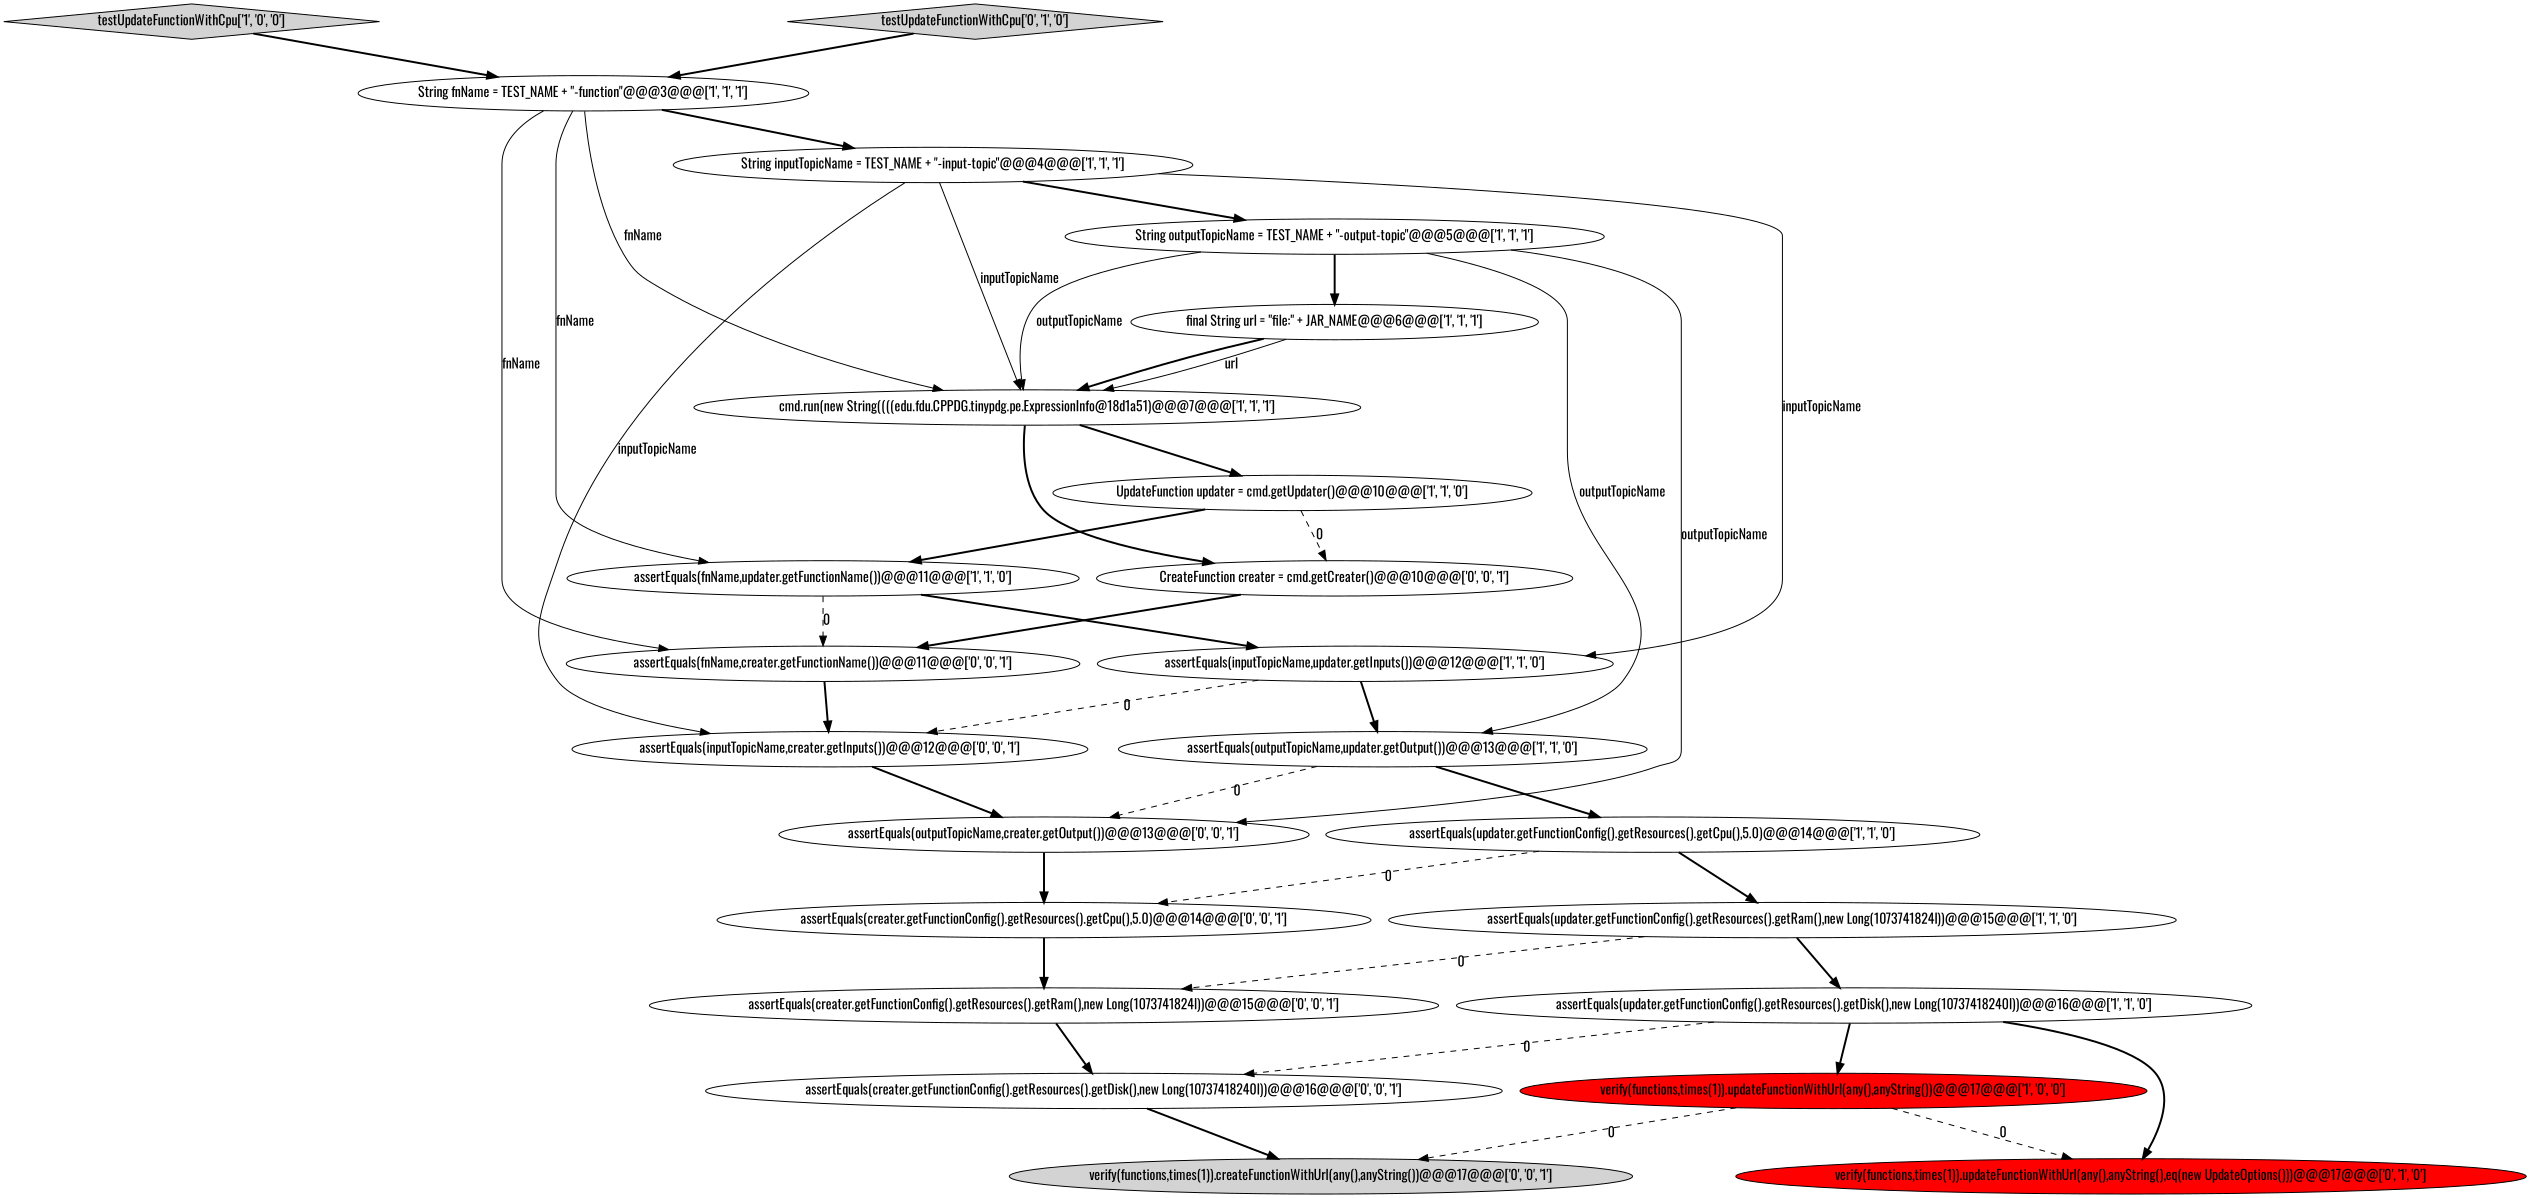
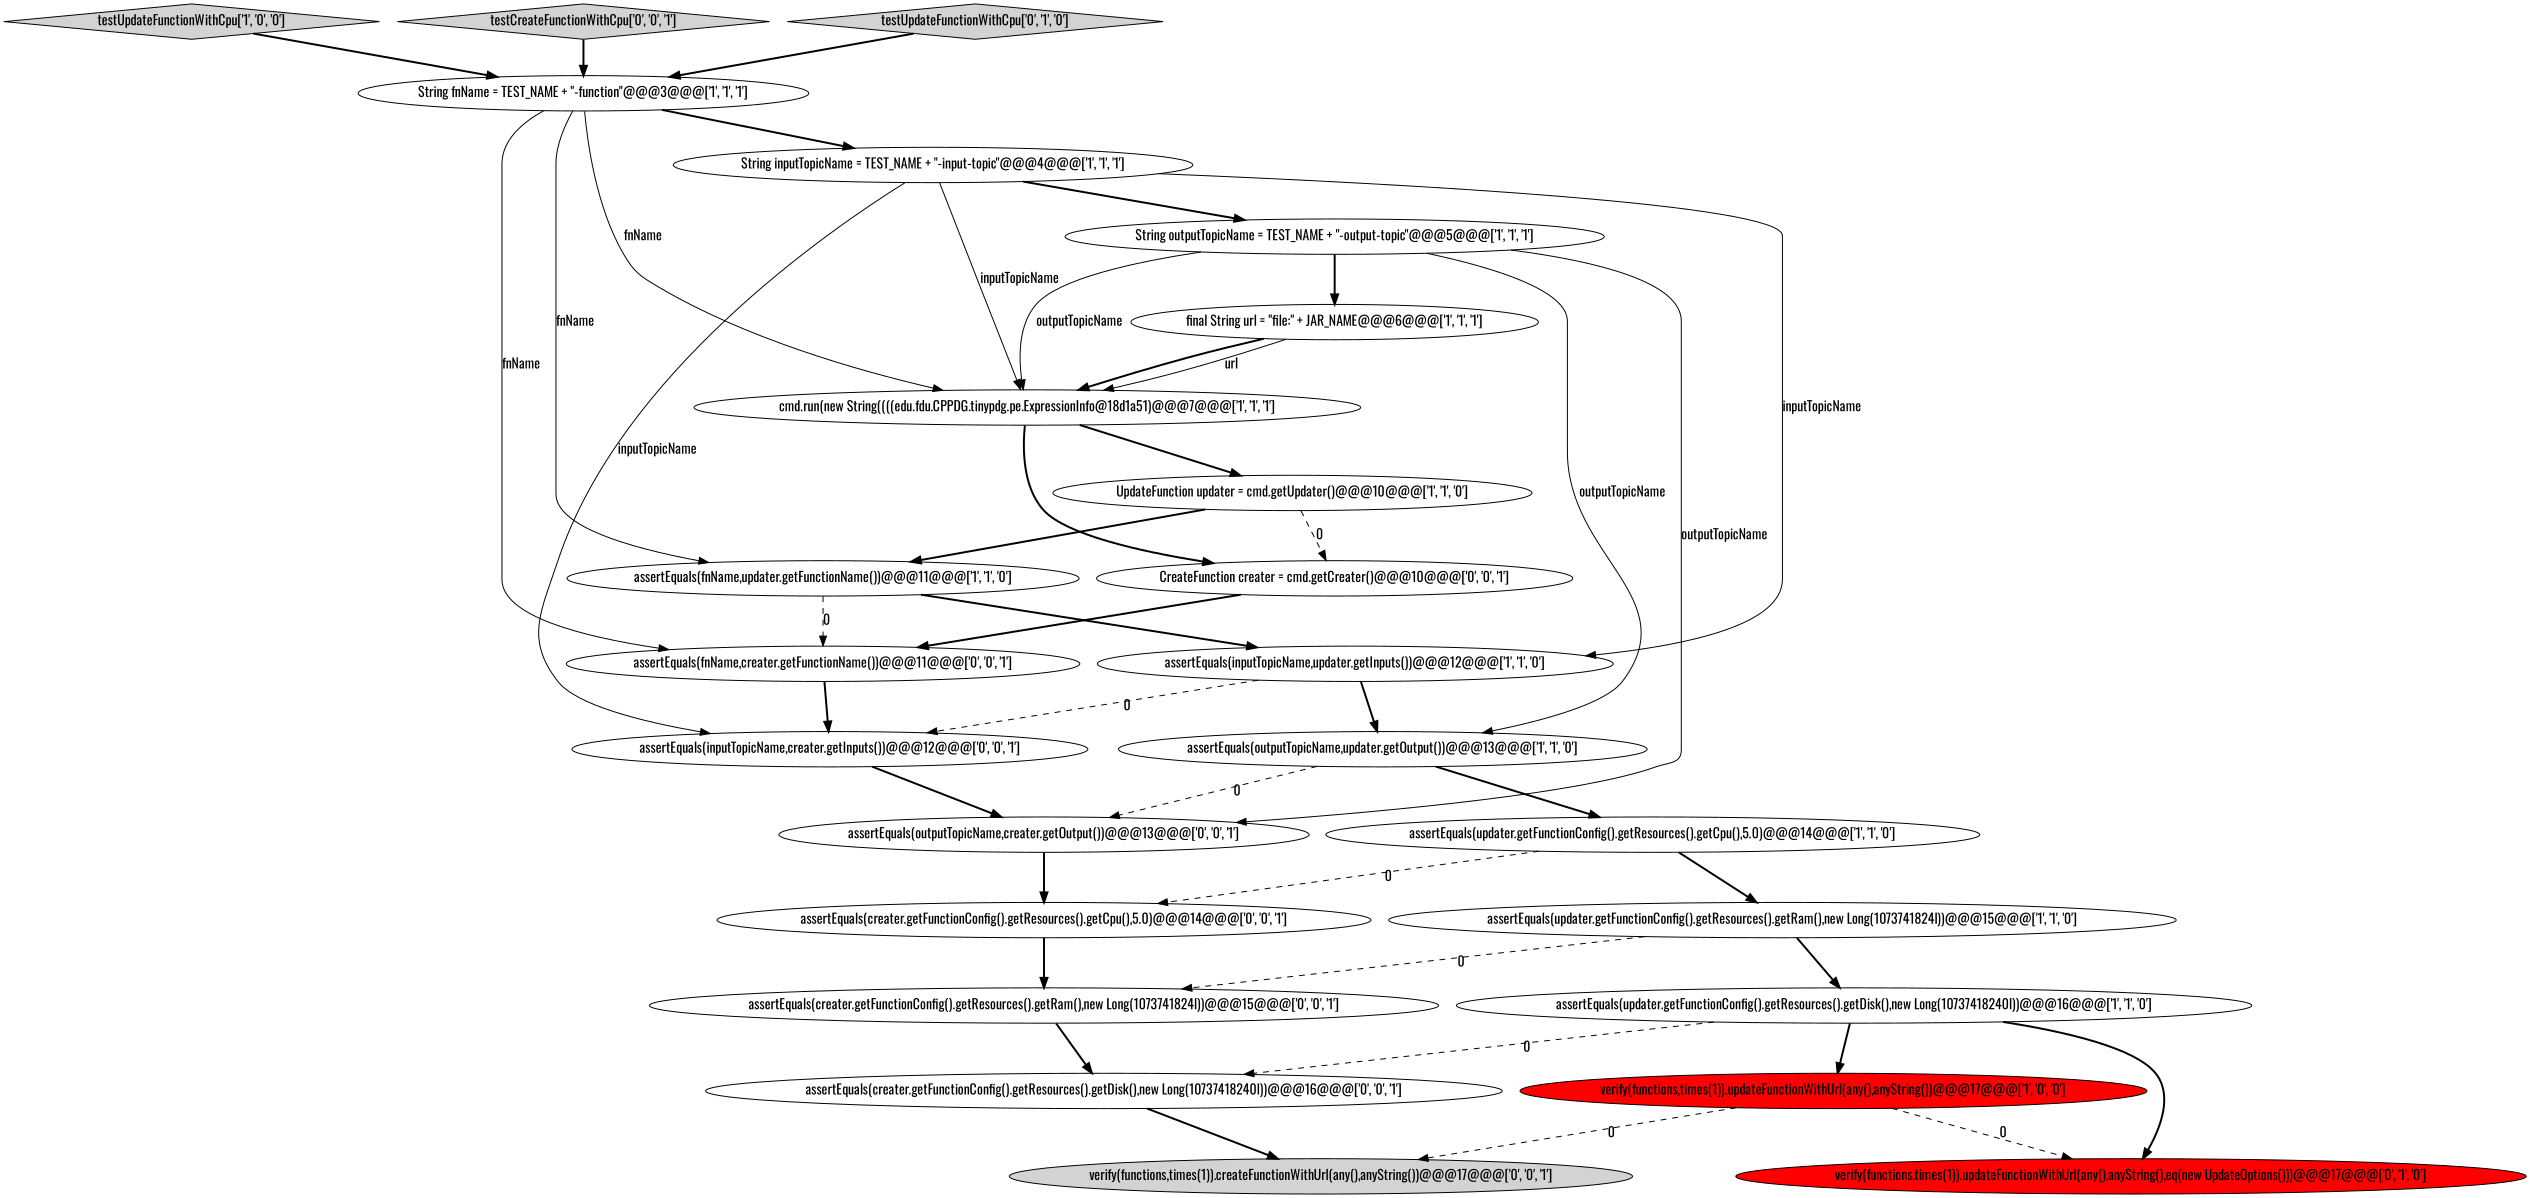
node "testCreateFunctionWithCpu['0', '0', '1']": added
